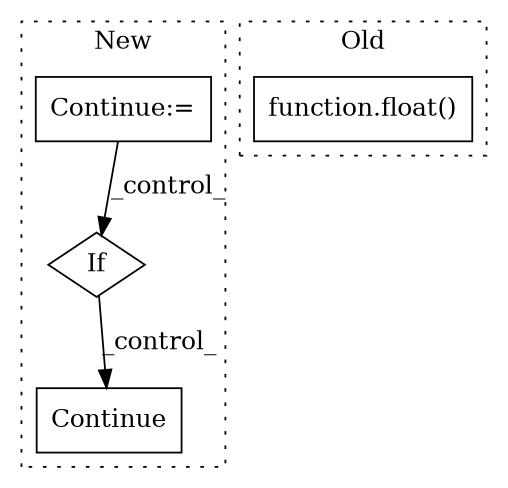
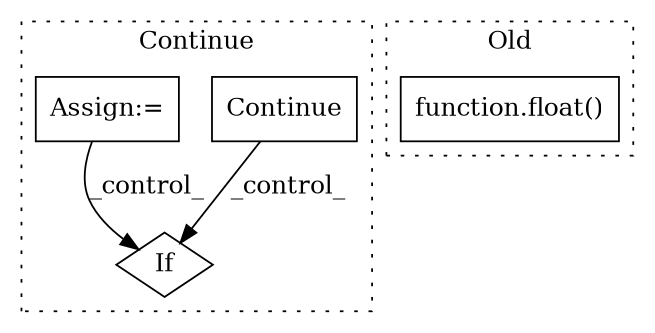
cluster "New": label "New" -> "Continue"
node "Continue:=": label "Continue:=" -> "Assign:="
edge "If" -> "Continue": reversed
